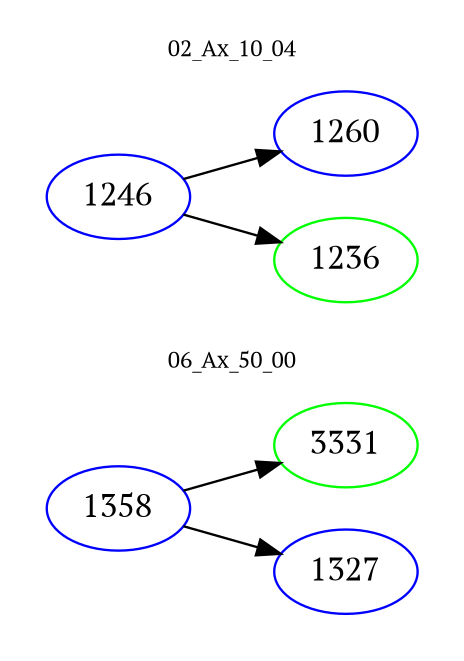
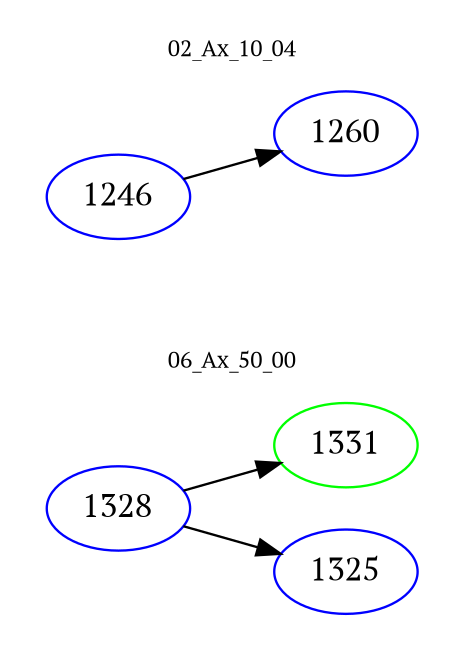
node "1236": removed
node "3331": label "3331" -> "1331"
node "1358": label "1358" -> "1328"
node "1327": label "1327" -> "1325"
